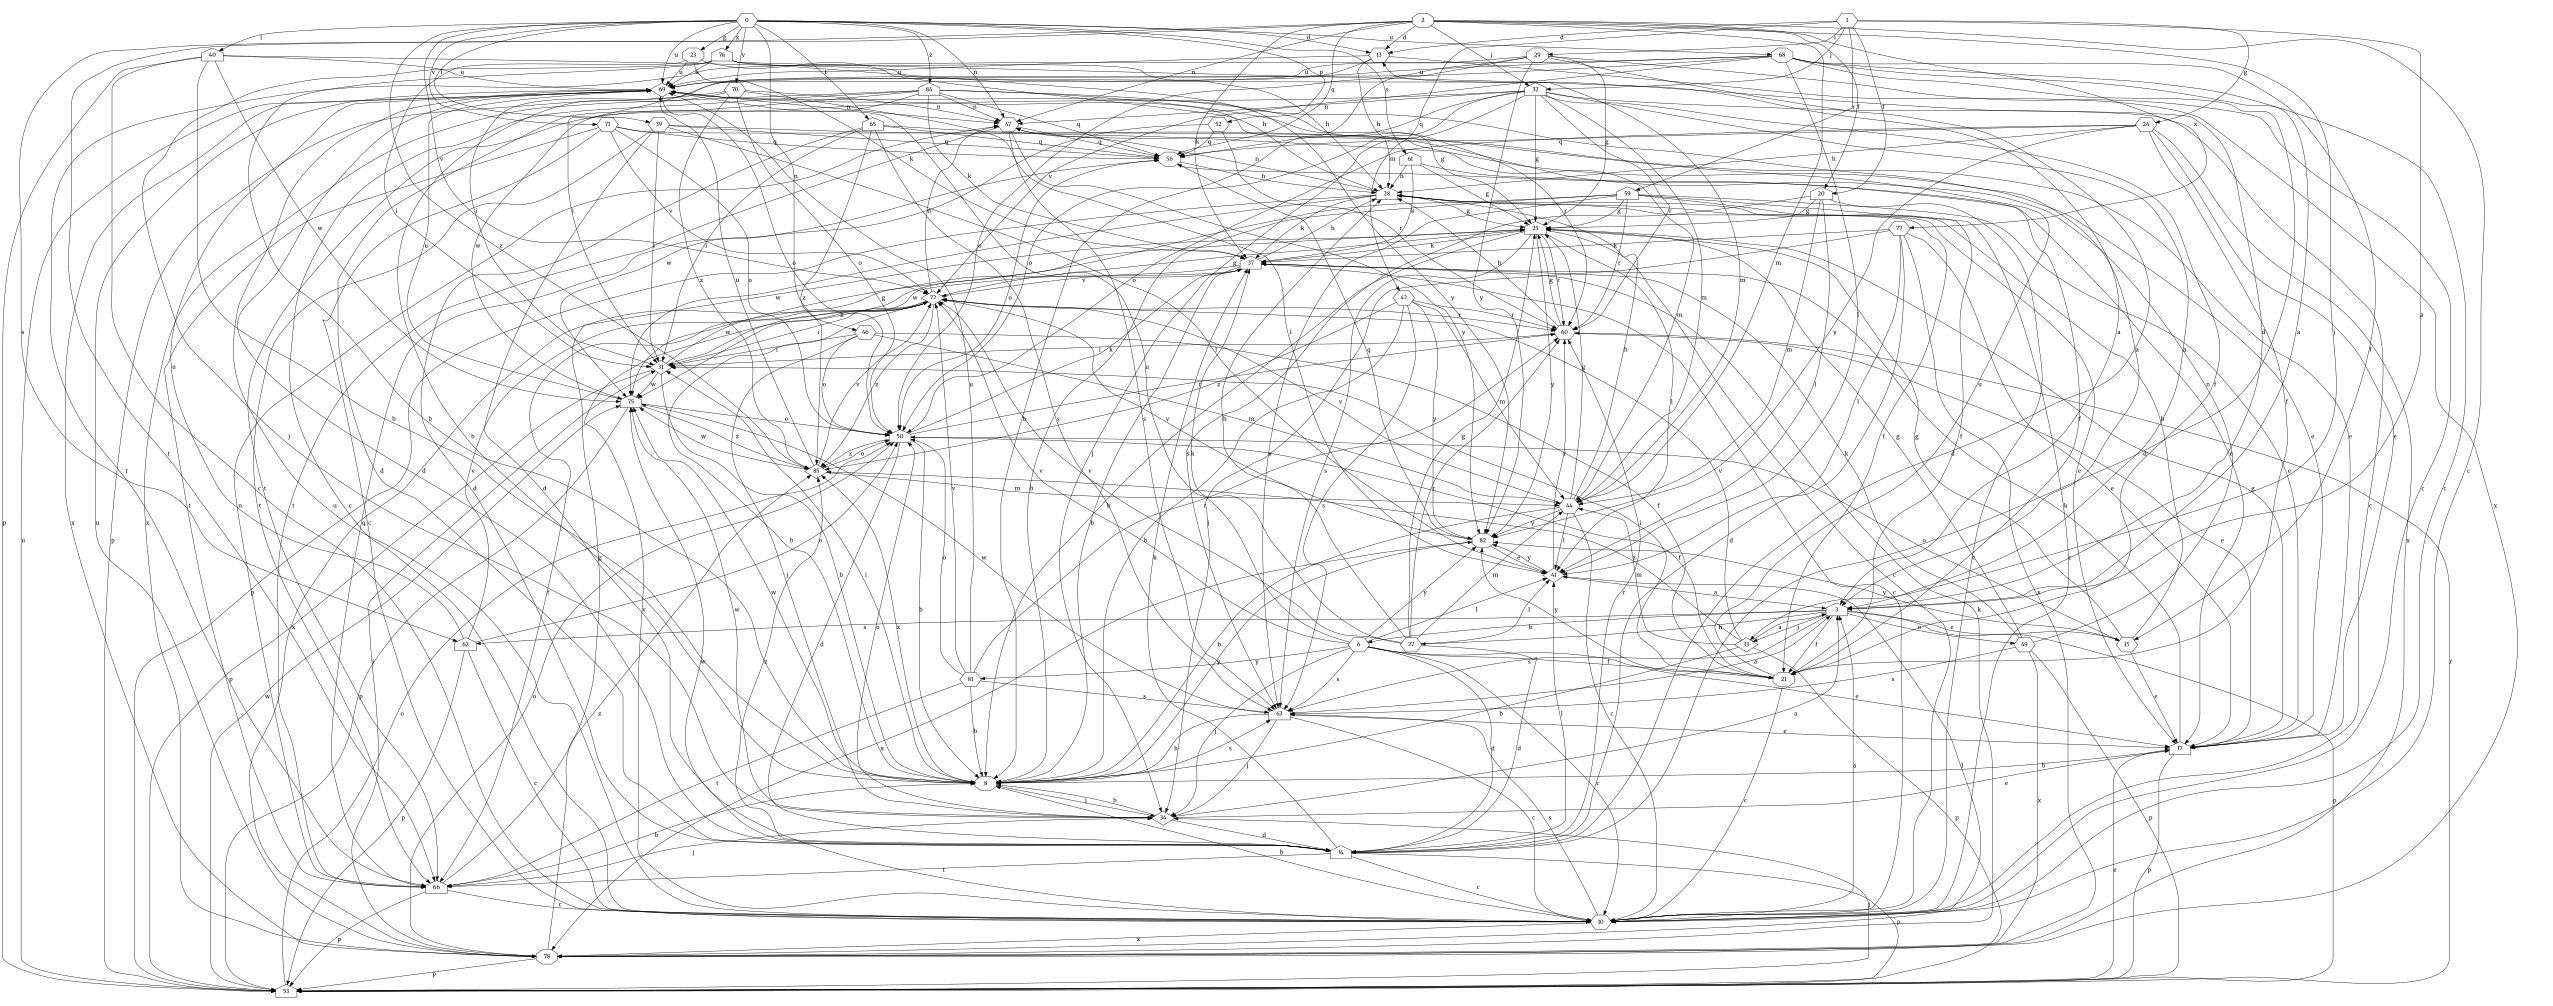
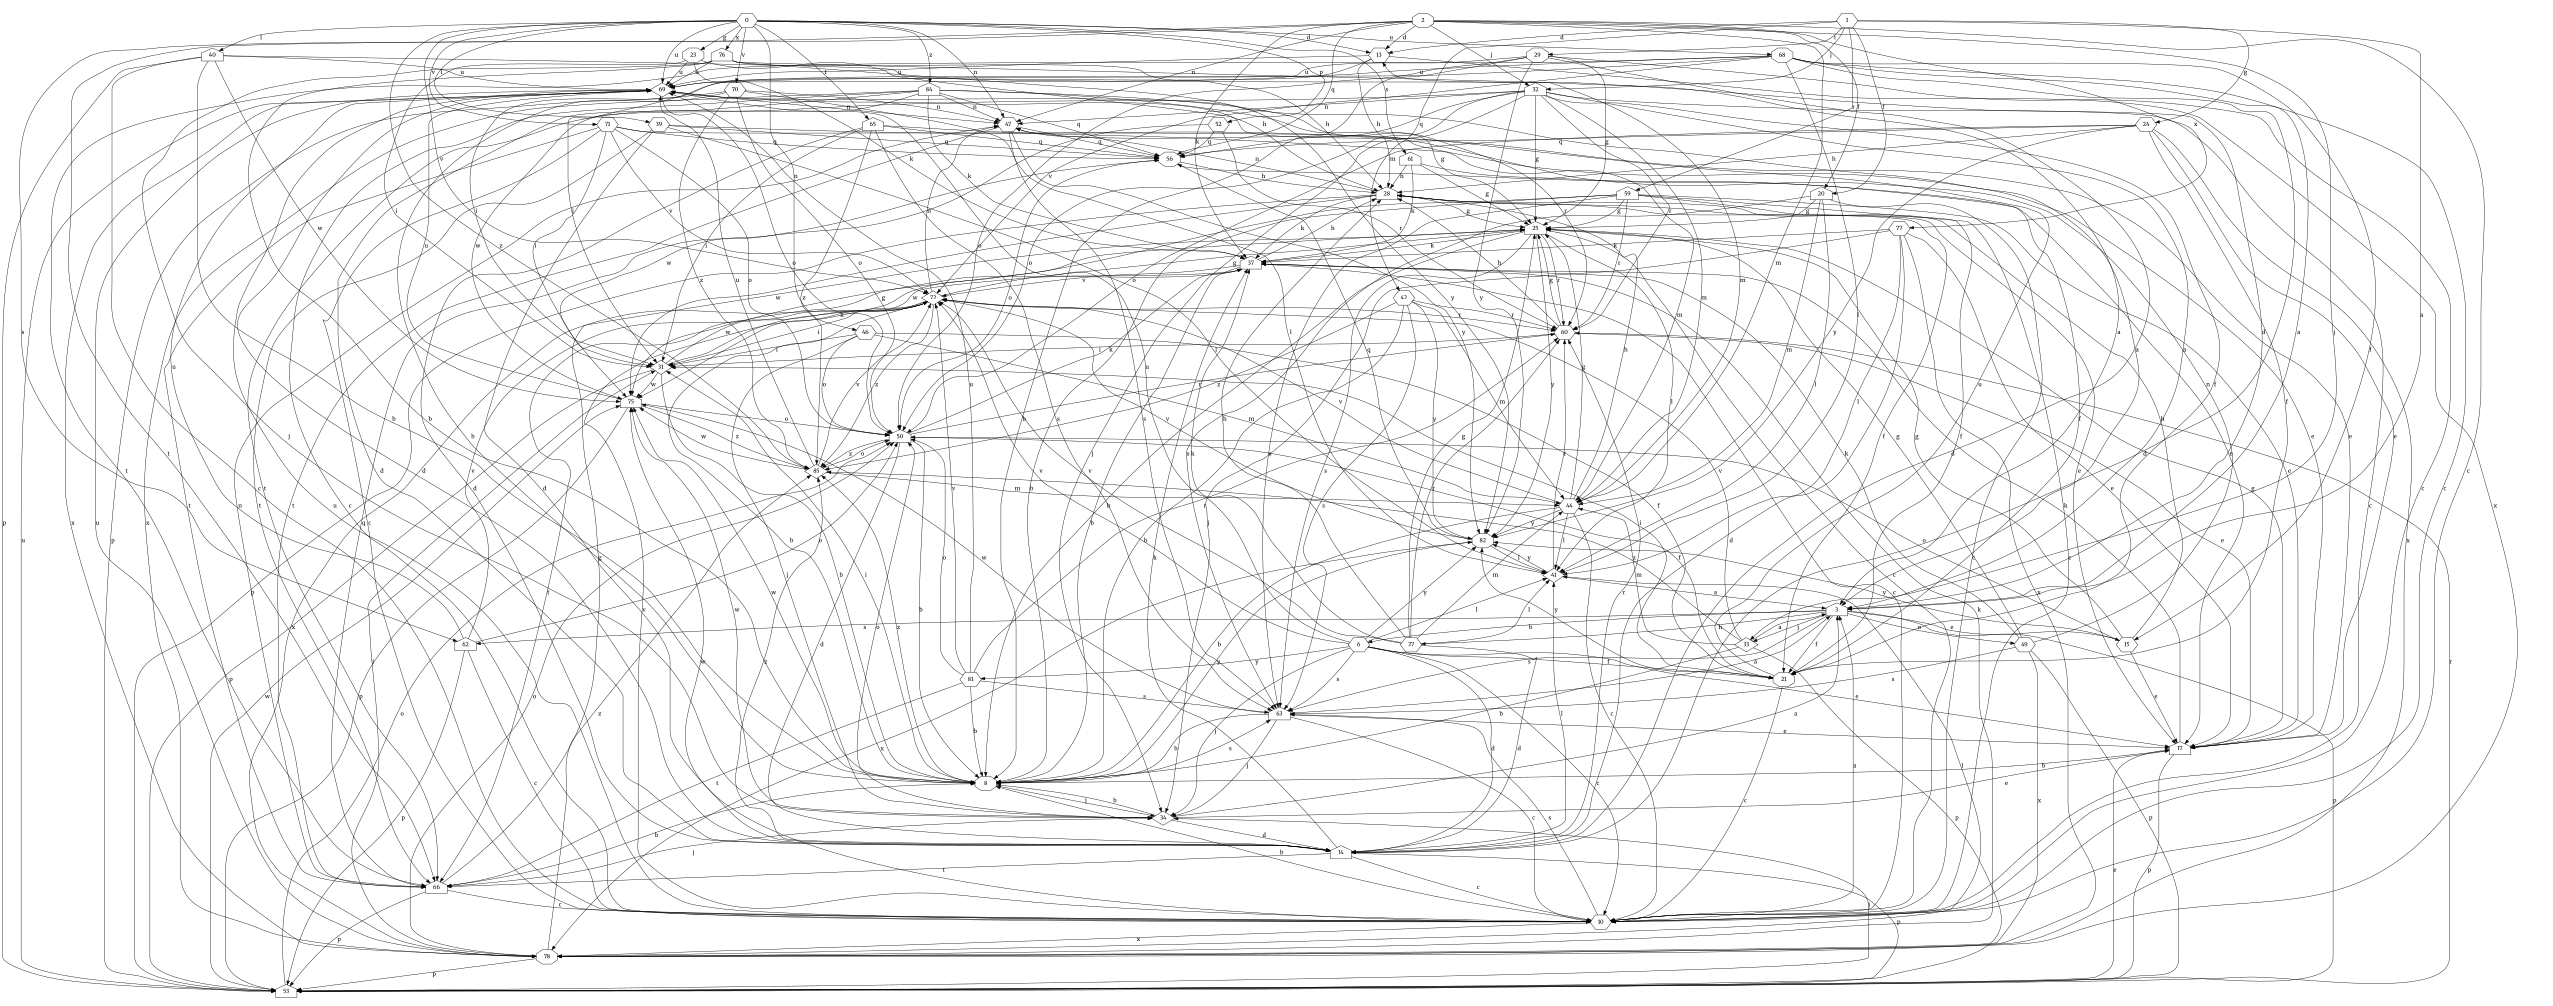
edge "39" -> "31": now "71" -> "31"
edge "82" -> "41": label "e" -> "l"
